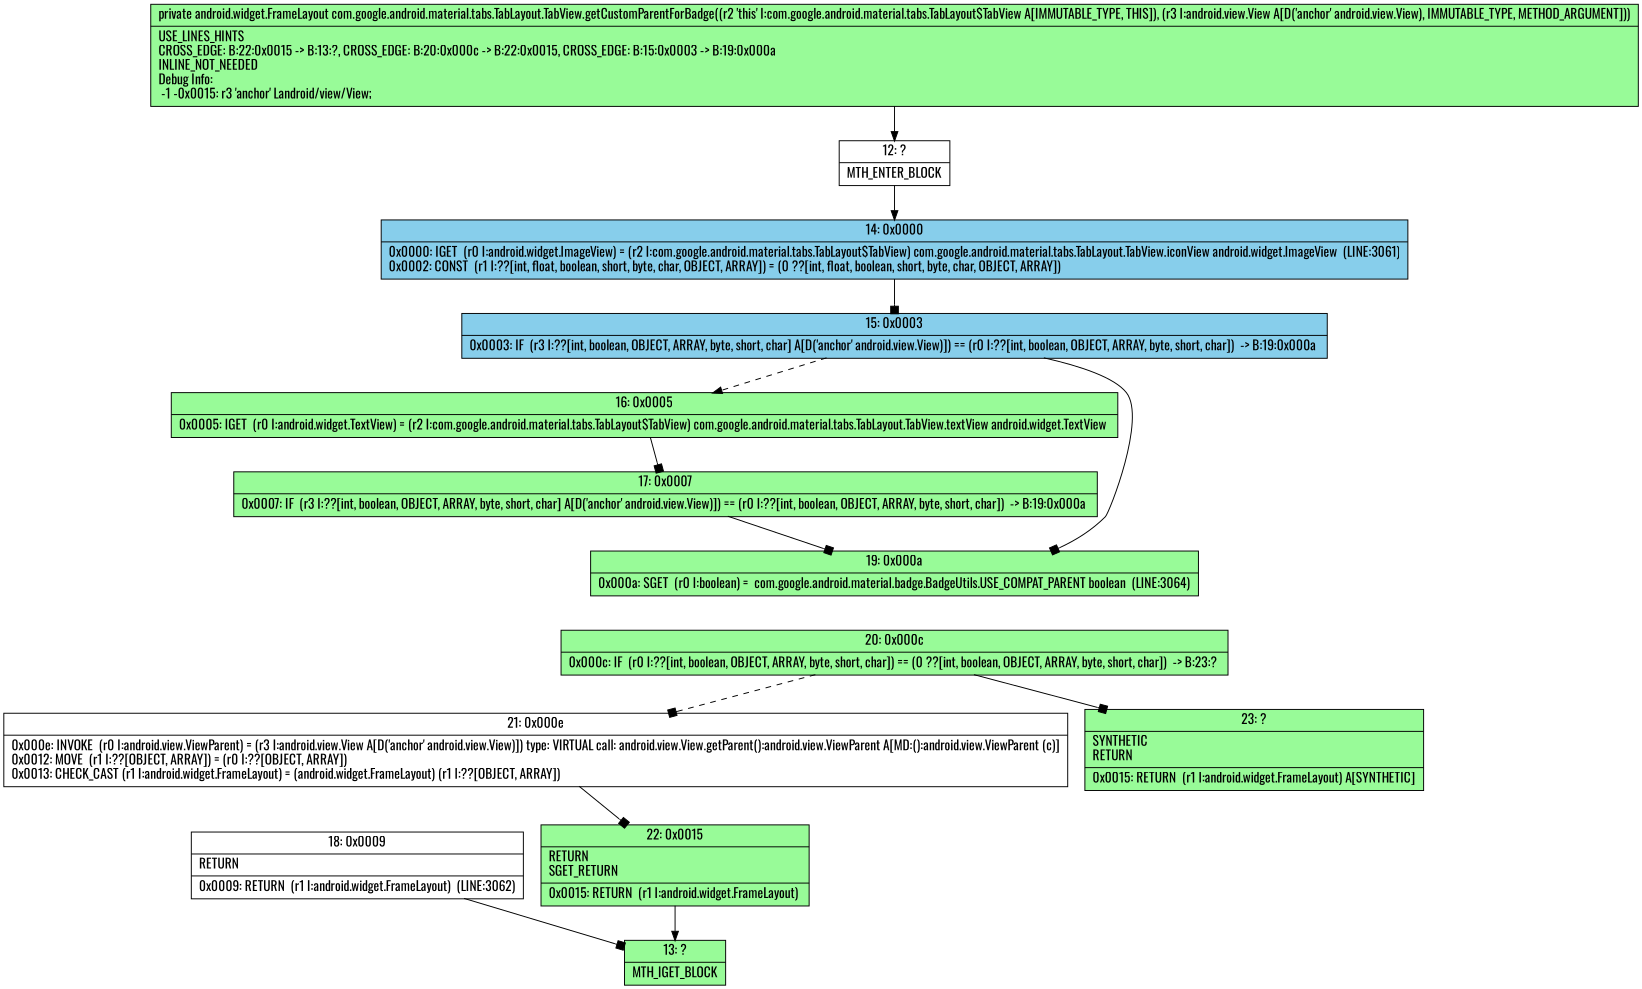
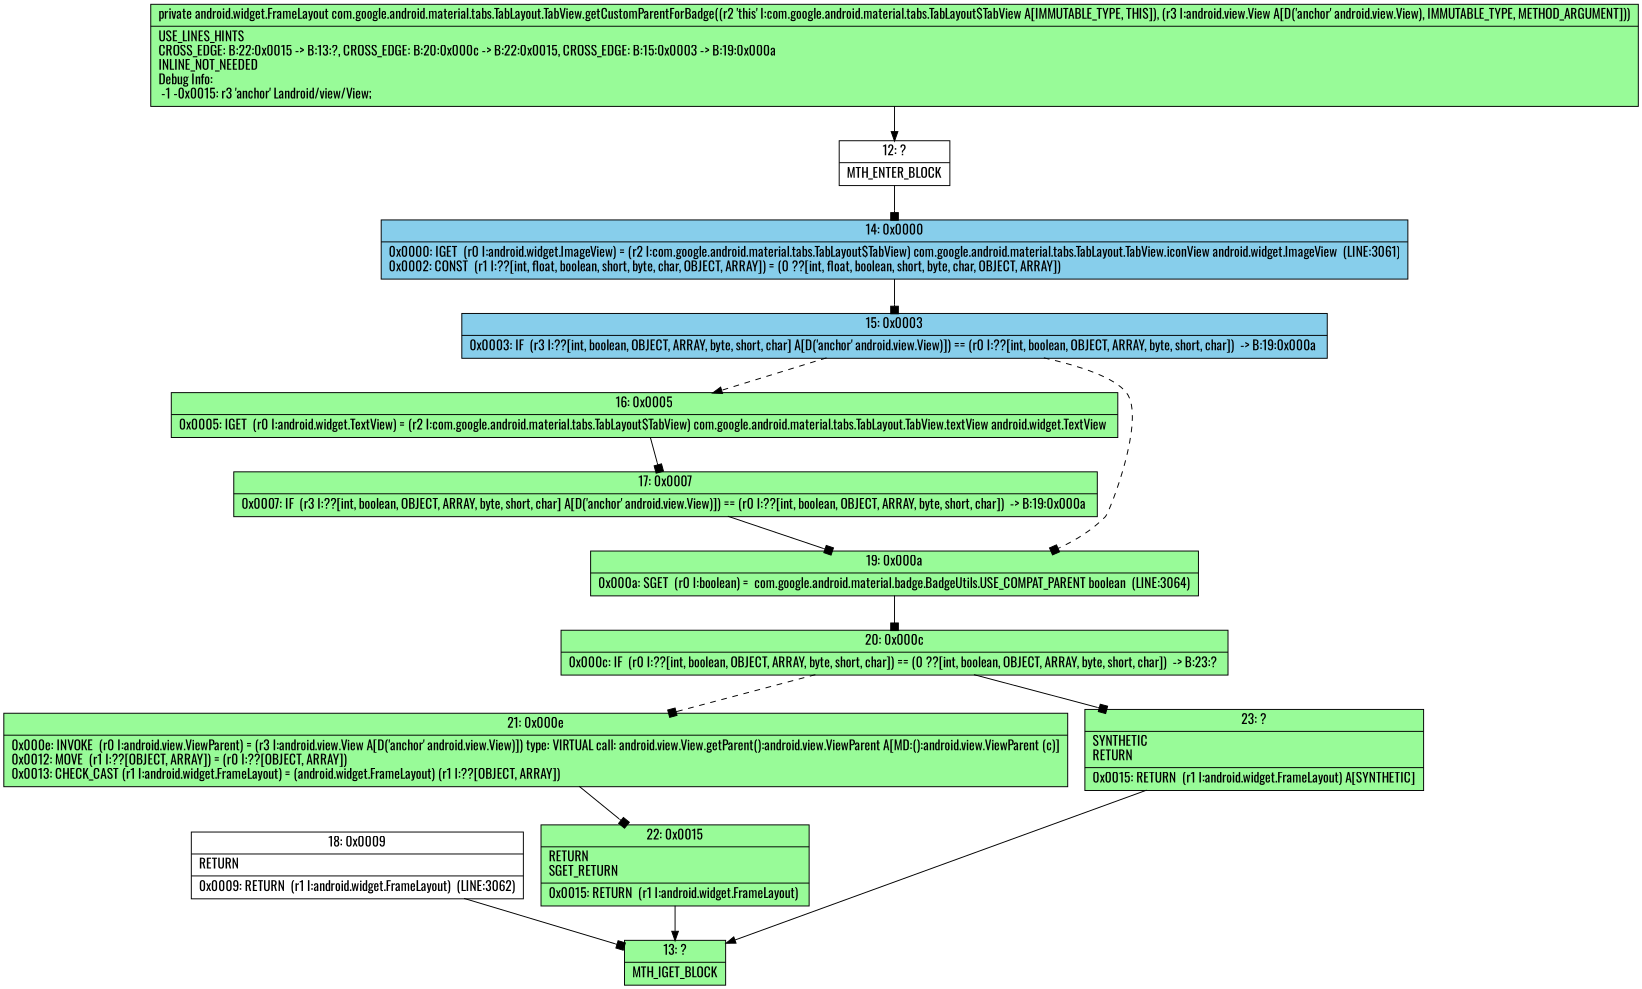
edge "12: ?" -> "14: 0x0000": arrowhead normal -> box
edge "15: 0x0003" -> "19: 0x000a": style solid -> dashed
edge "19: 0x000a" -> "20: 0x000c": added
node "21: 0x000e": fillcolor white -> palegreen
edge "23: ?" -> "13: ?": added
